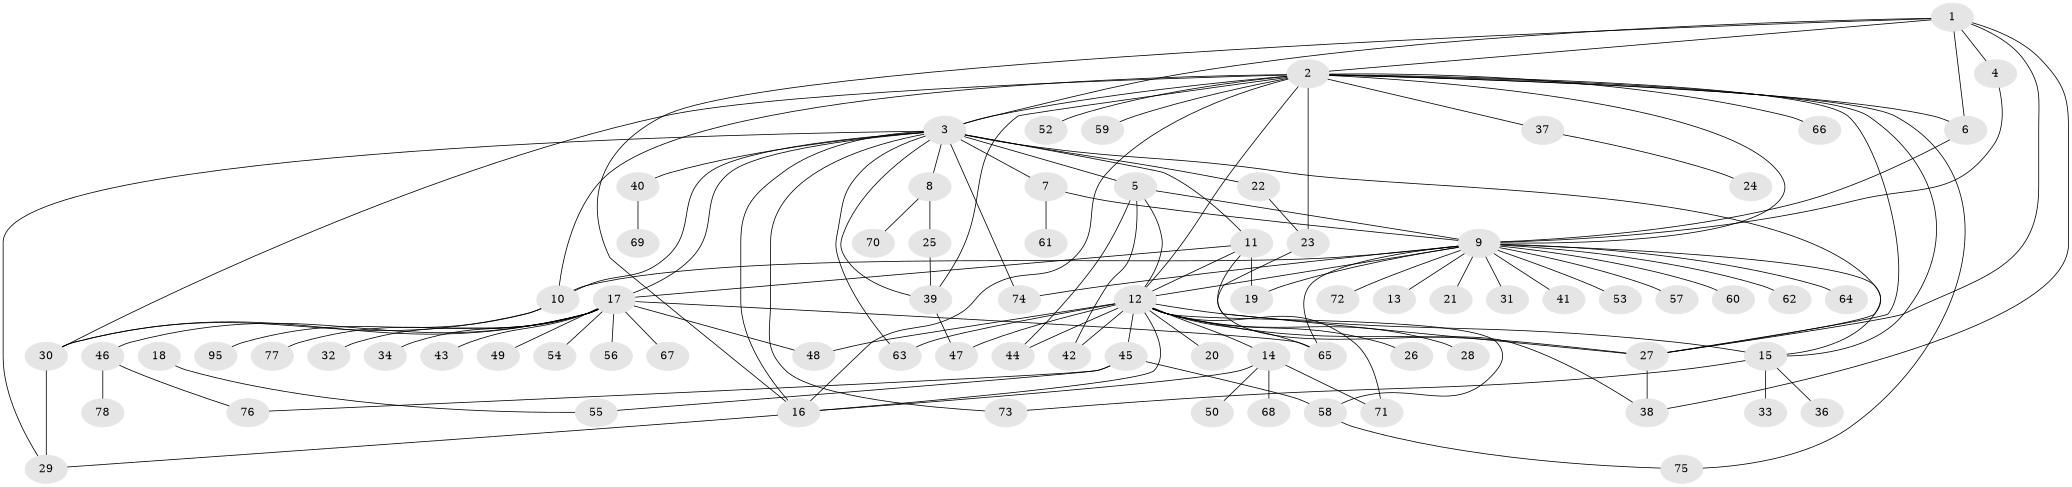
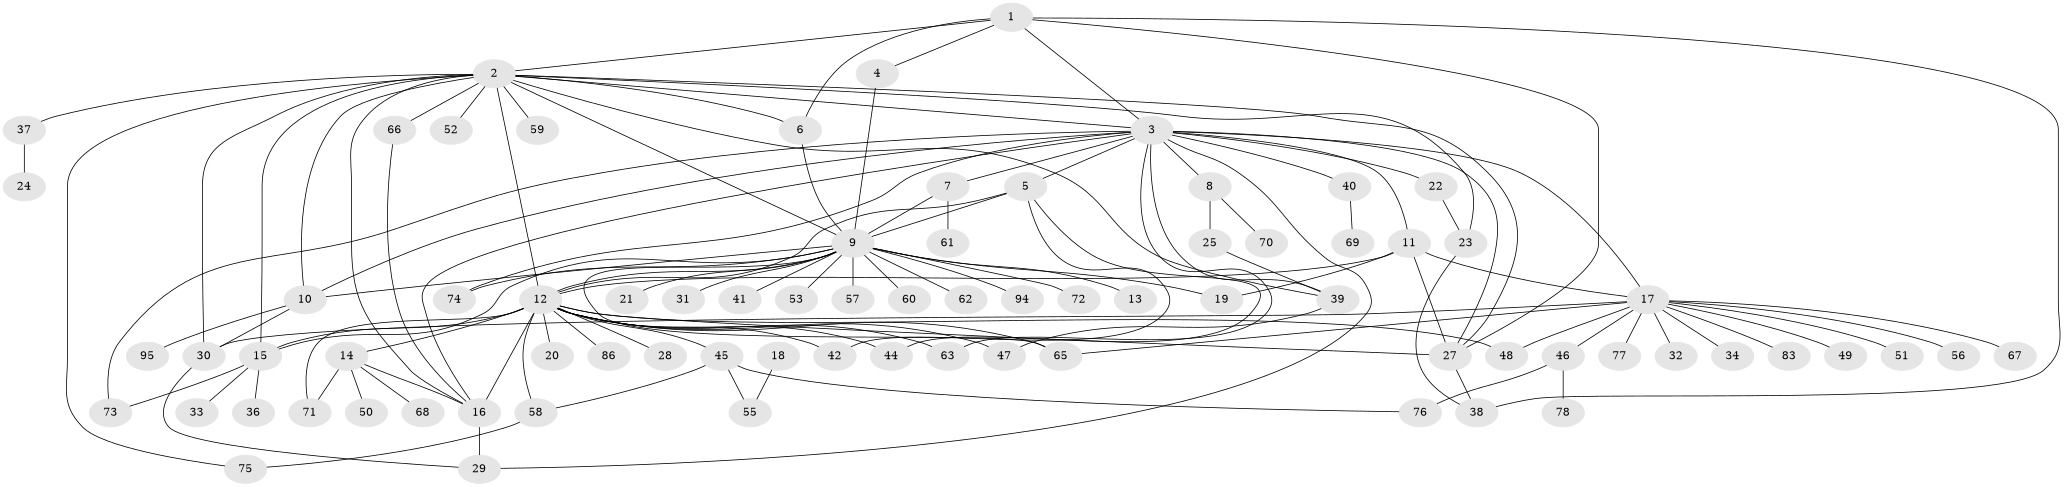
edge "1" -- "16": now "66" -- "16"
node "64": label "64" -> "94"
node "43": label "43" -> "83"
node "54": label "54" -> "51"
node "26": label "26" -> "86"
